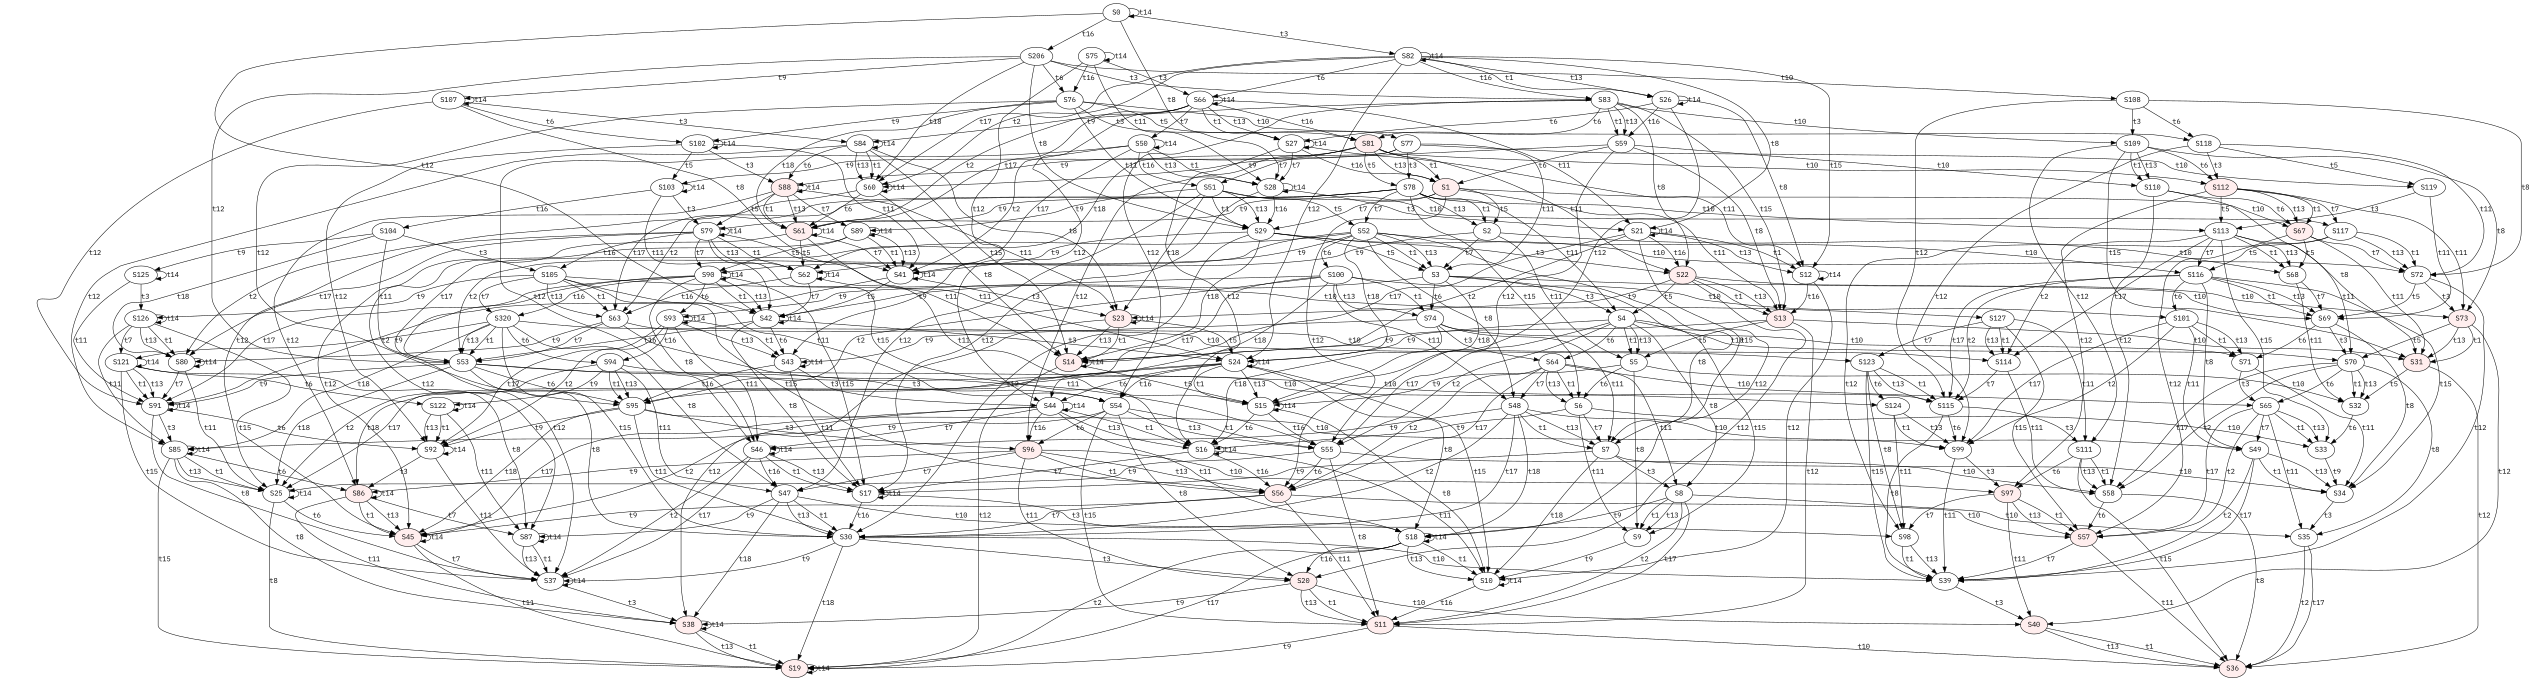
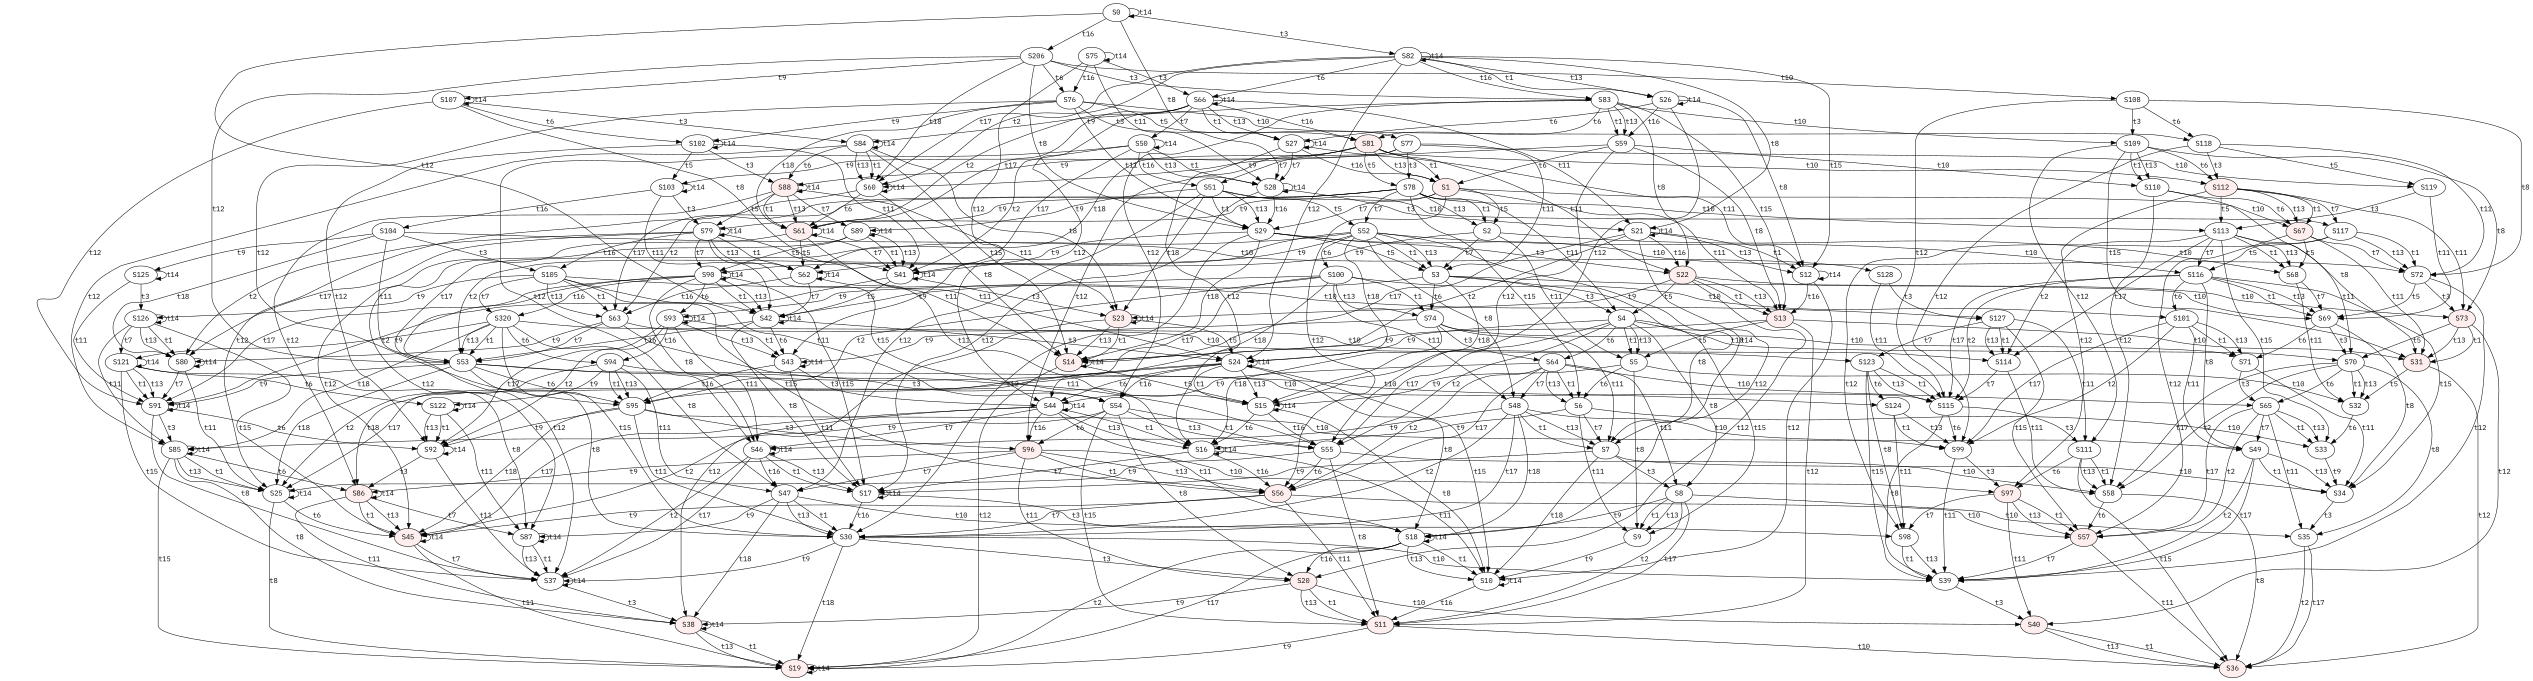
node "S128": added
edge "S52" -> "S7": label "t15" -> "t14"
edge "S64" -> "S44": added, label "t9"
